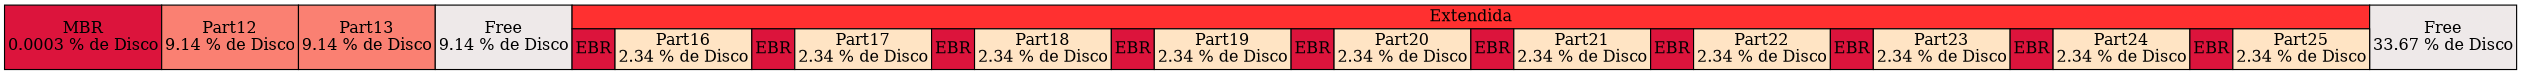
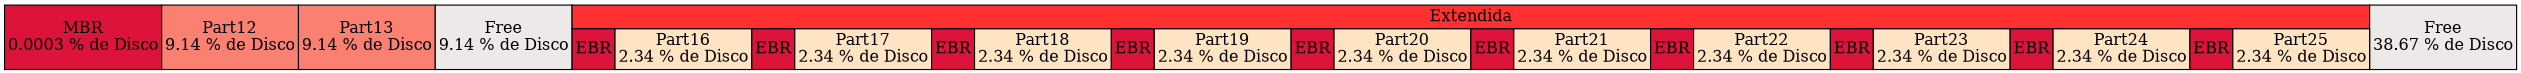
node "MBR": text "33.67 % de Disco" -> "38.67 % de Disco"
